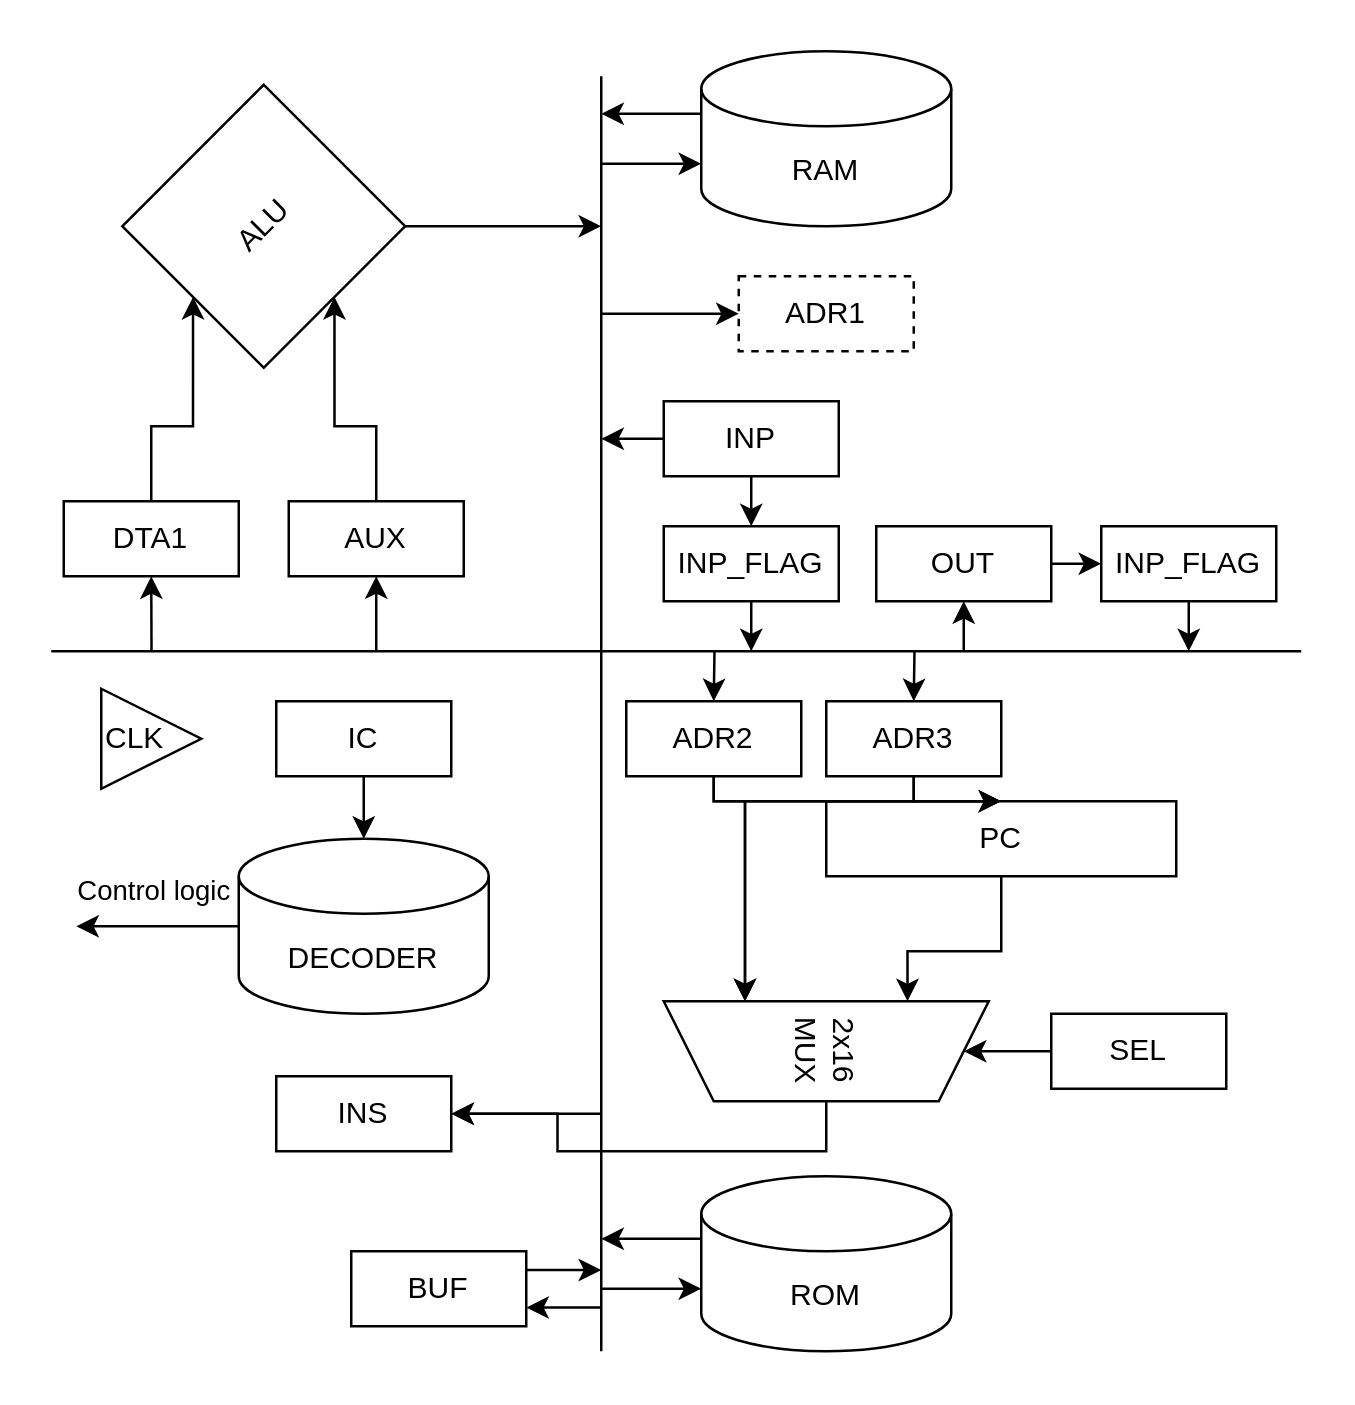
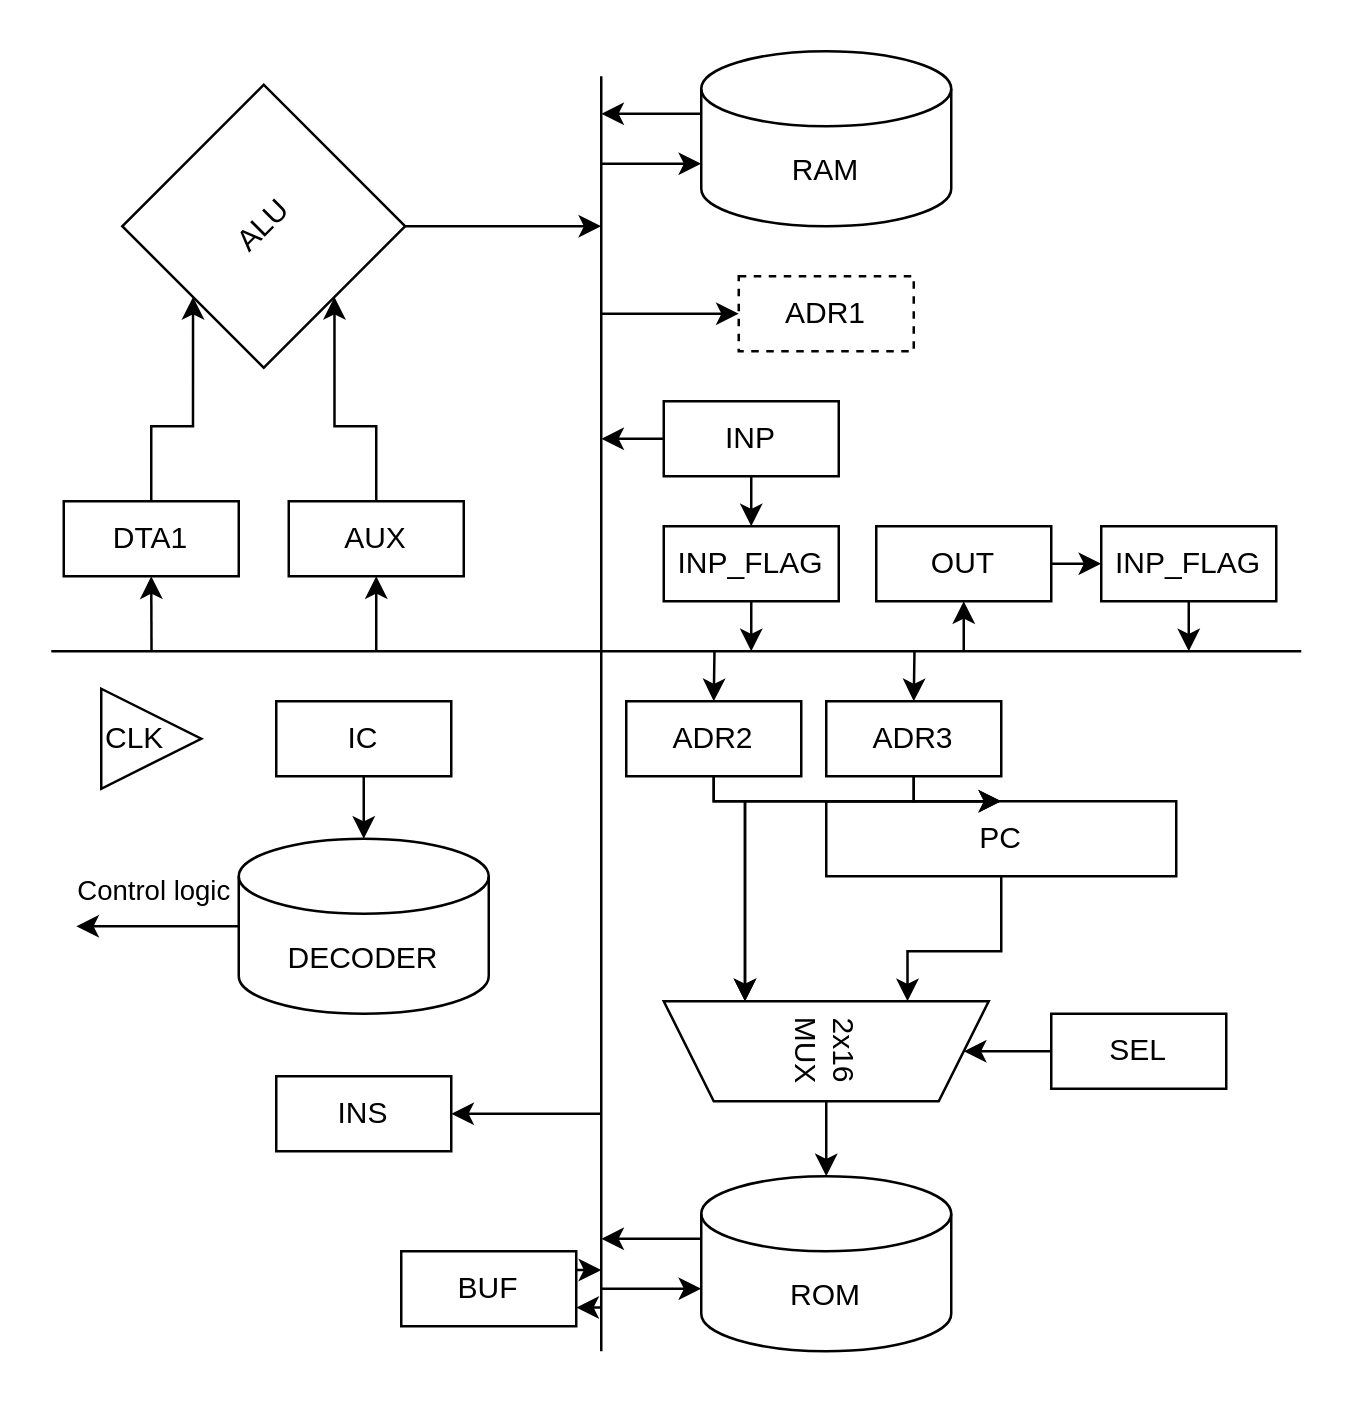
edge "2x16 MUX" -> "INS": now "2x16 MUX" -> "ROM"
node "BUF": moved (439, 1289) -> (489, 1289)
